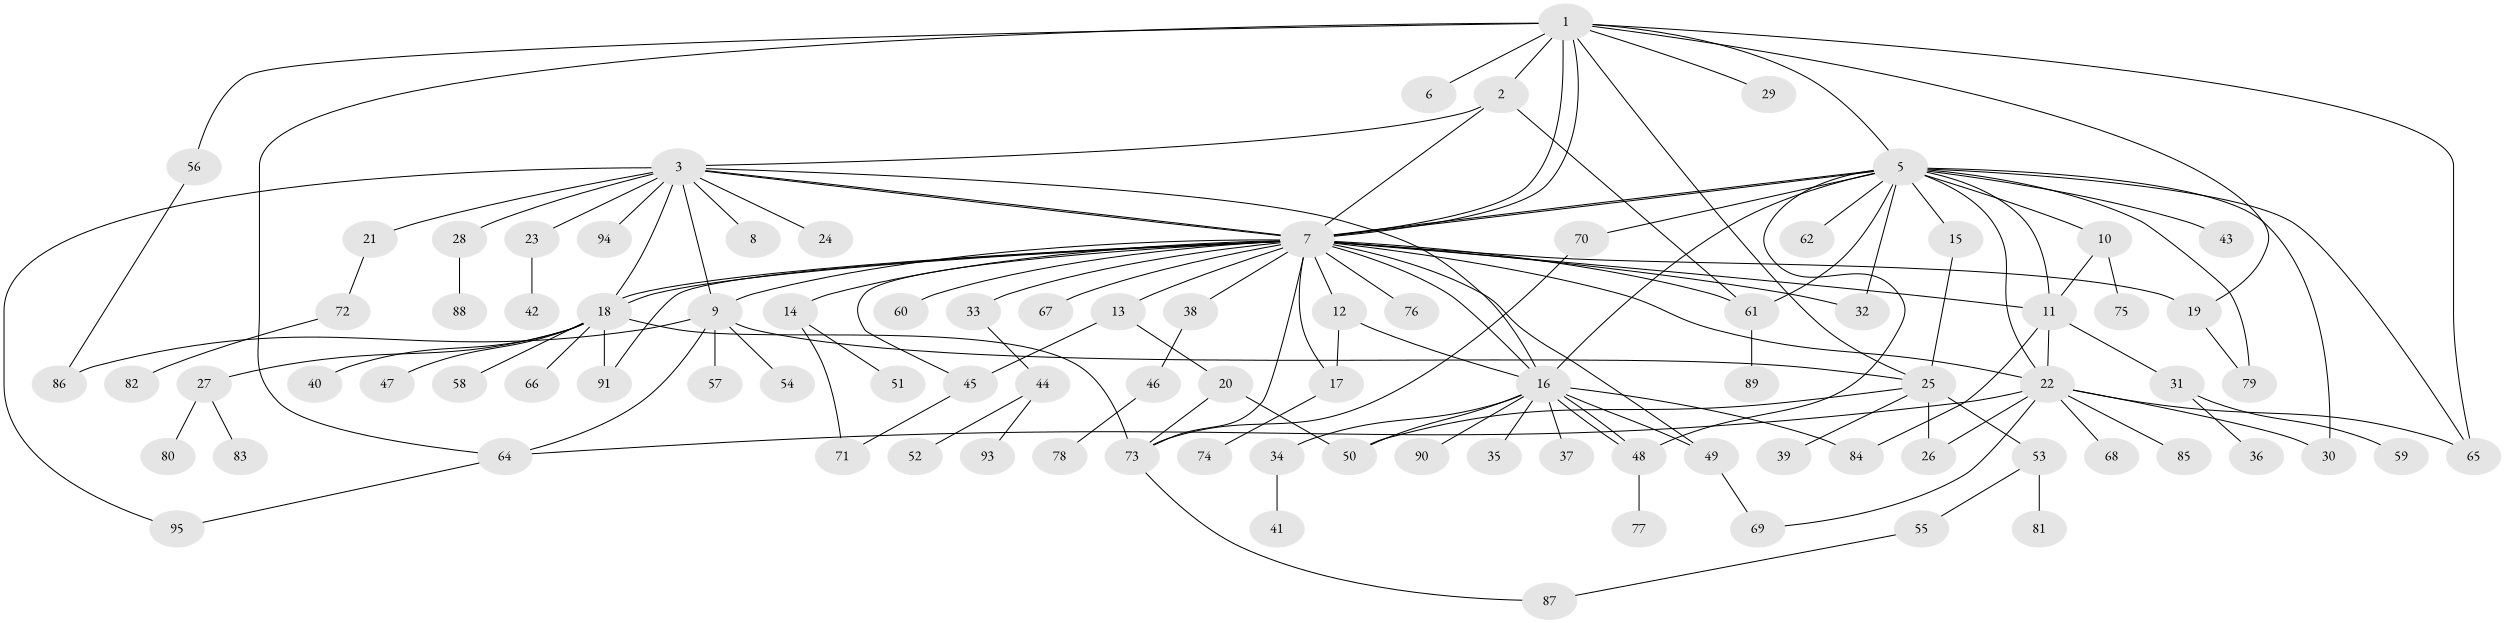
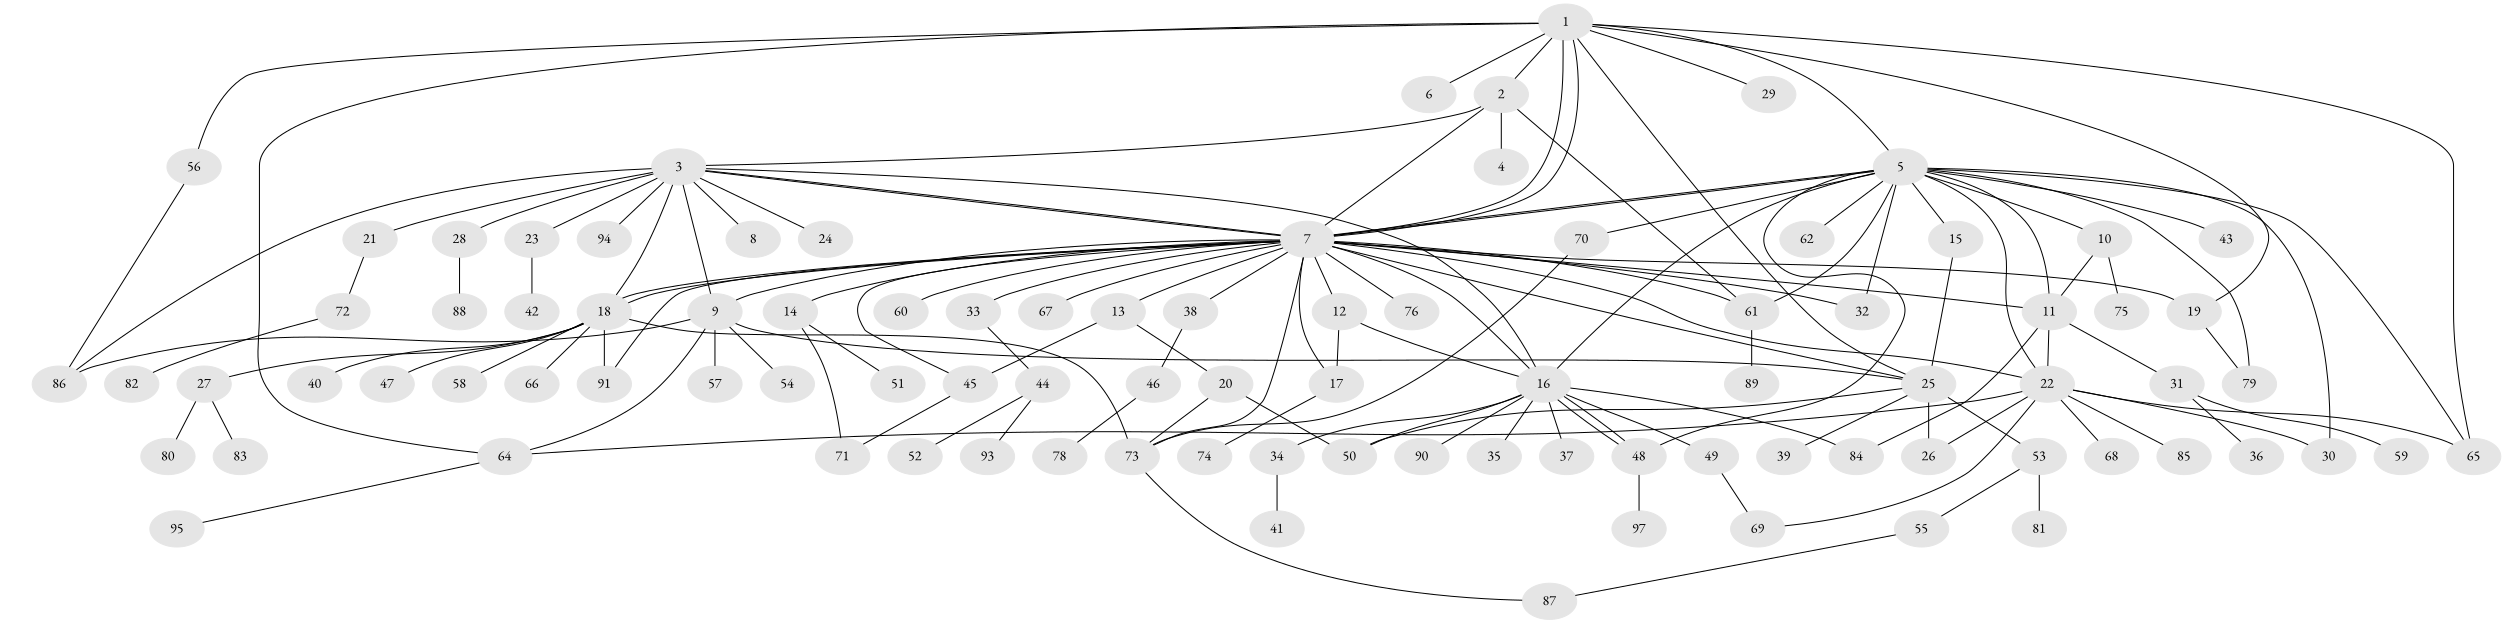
node "4": added
edge "3" -- "95": now "3" -- "86"
edge "7" -- "49": now "7" -- "25"
node "77": label "77" -> "97"
